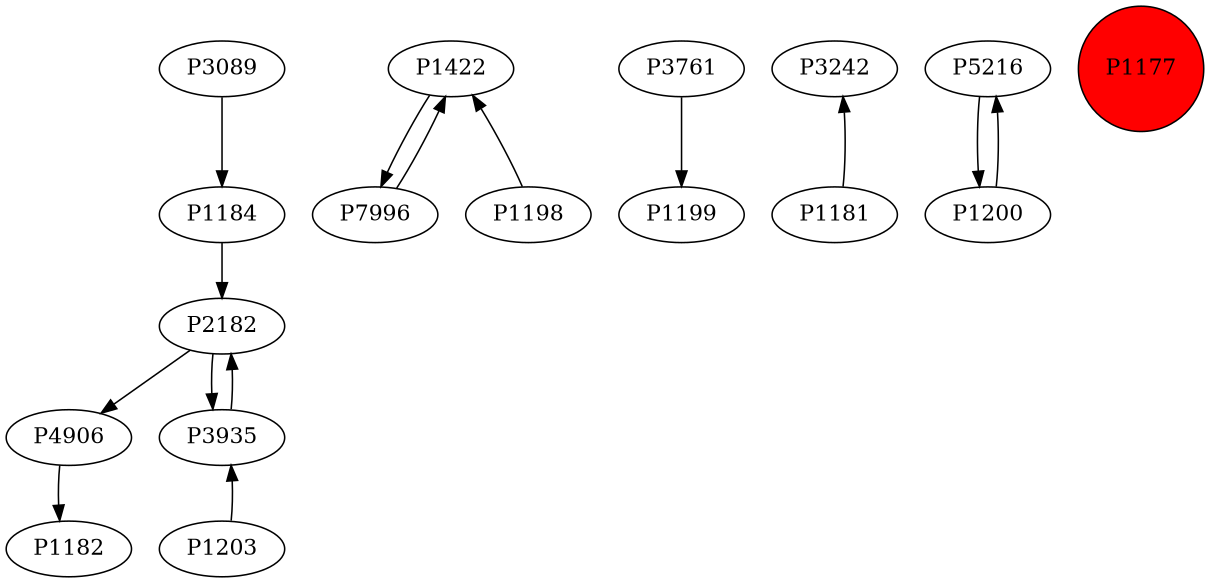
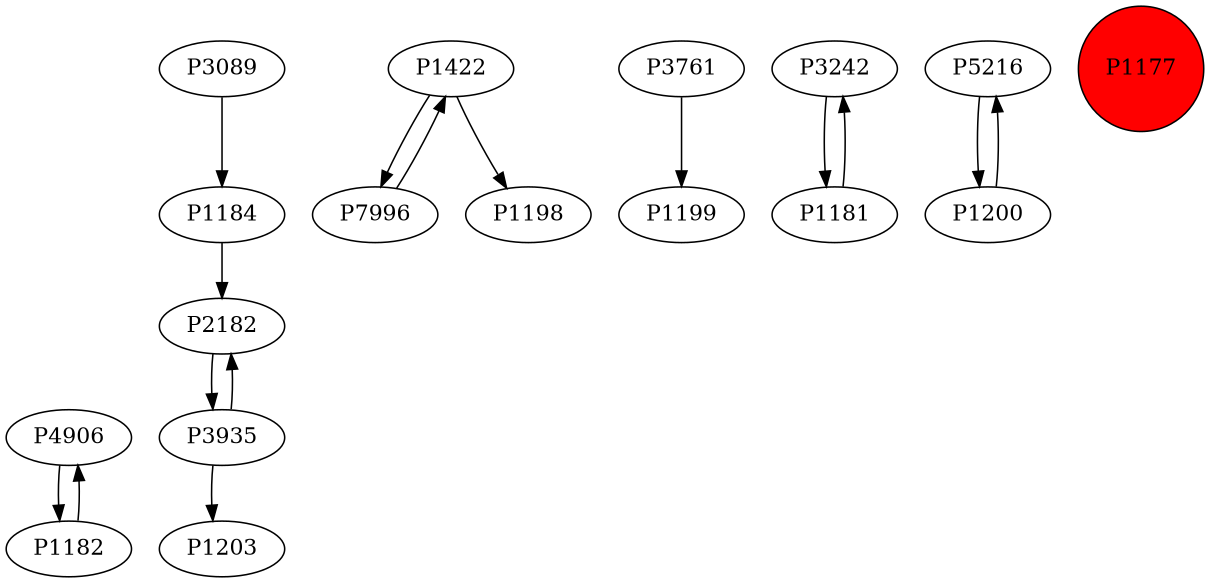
edge "P3242" -> "P1181": added
edge "P1198" -> "P1422": reversed
edge "P2182" -> "P4906": now "P1182" -> "P4906"
edge "P1203" -> "P3935": reversed
